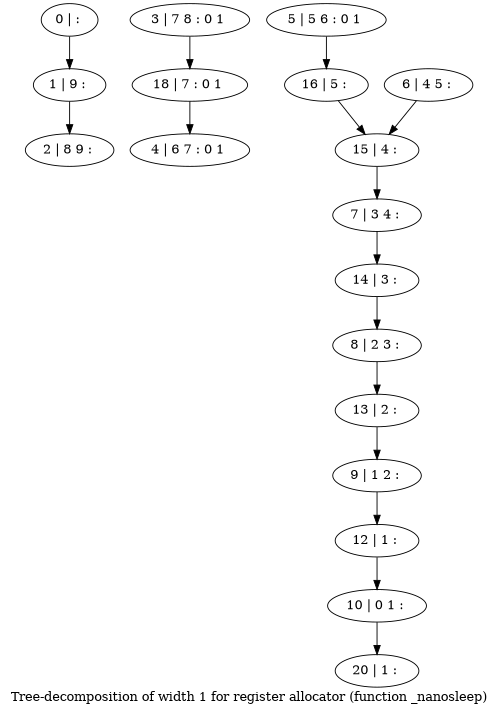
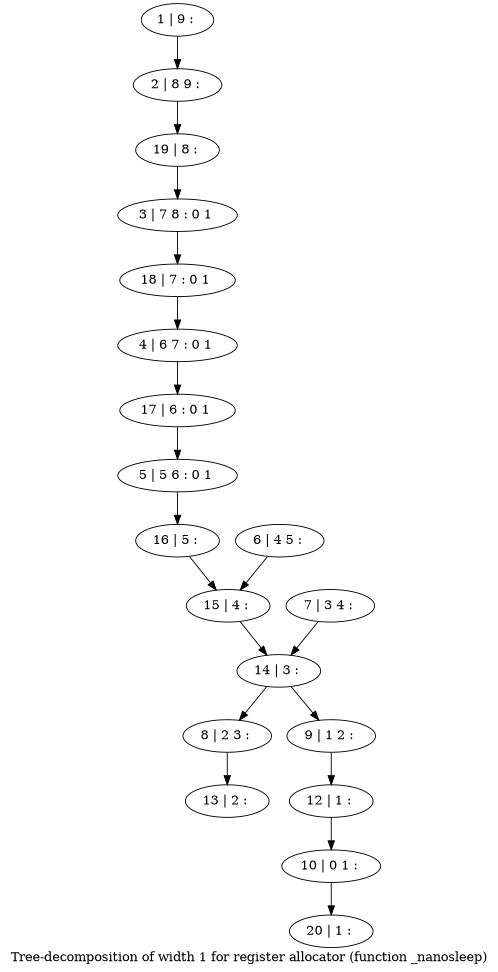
node "0 | :": removed
node "19 | 8 :": added
edge "15 | 4 :" -> "7 | 3 4 :": now "15 | 4 :" -> "14 | 3 :"
node "17 | 6 : 0 1": added
edge "13 | 2 :" -> "9 | 1 2 :": now "14 | 3 :" -> "9 | 1 2 :"
